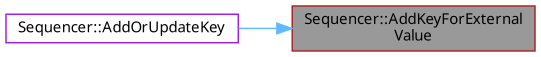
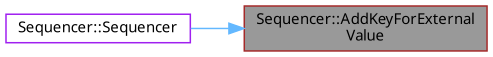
node "Sequencer::AddOrUpdateKey": label "Sequencer::AddOrUpdateKey" -> "Sequencer::Sequencer"
